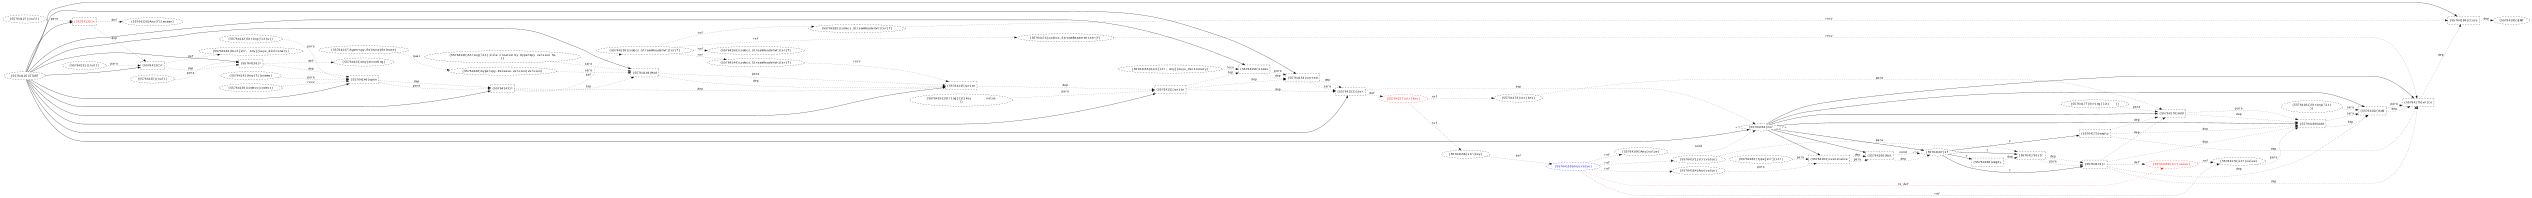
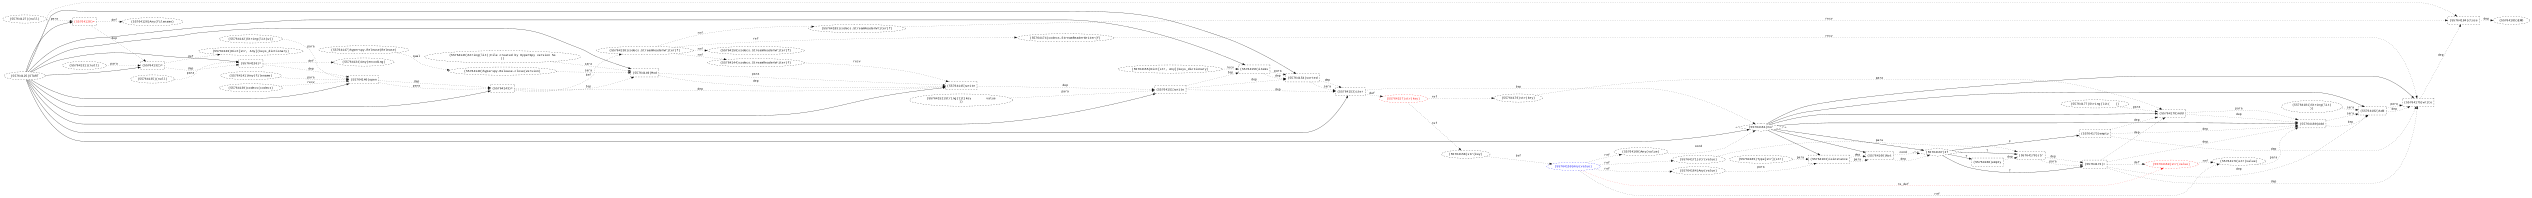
edge "(55764125)START" -> "(55764184)close": style solid -> dotted
node "(55764148)hyperspy.Release.version(version)": label "(55764148)hyperspy.Release.version(version)" -> "(55764148)hyperspy.Release.close(version)"
